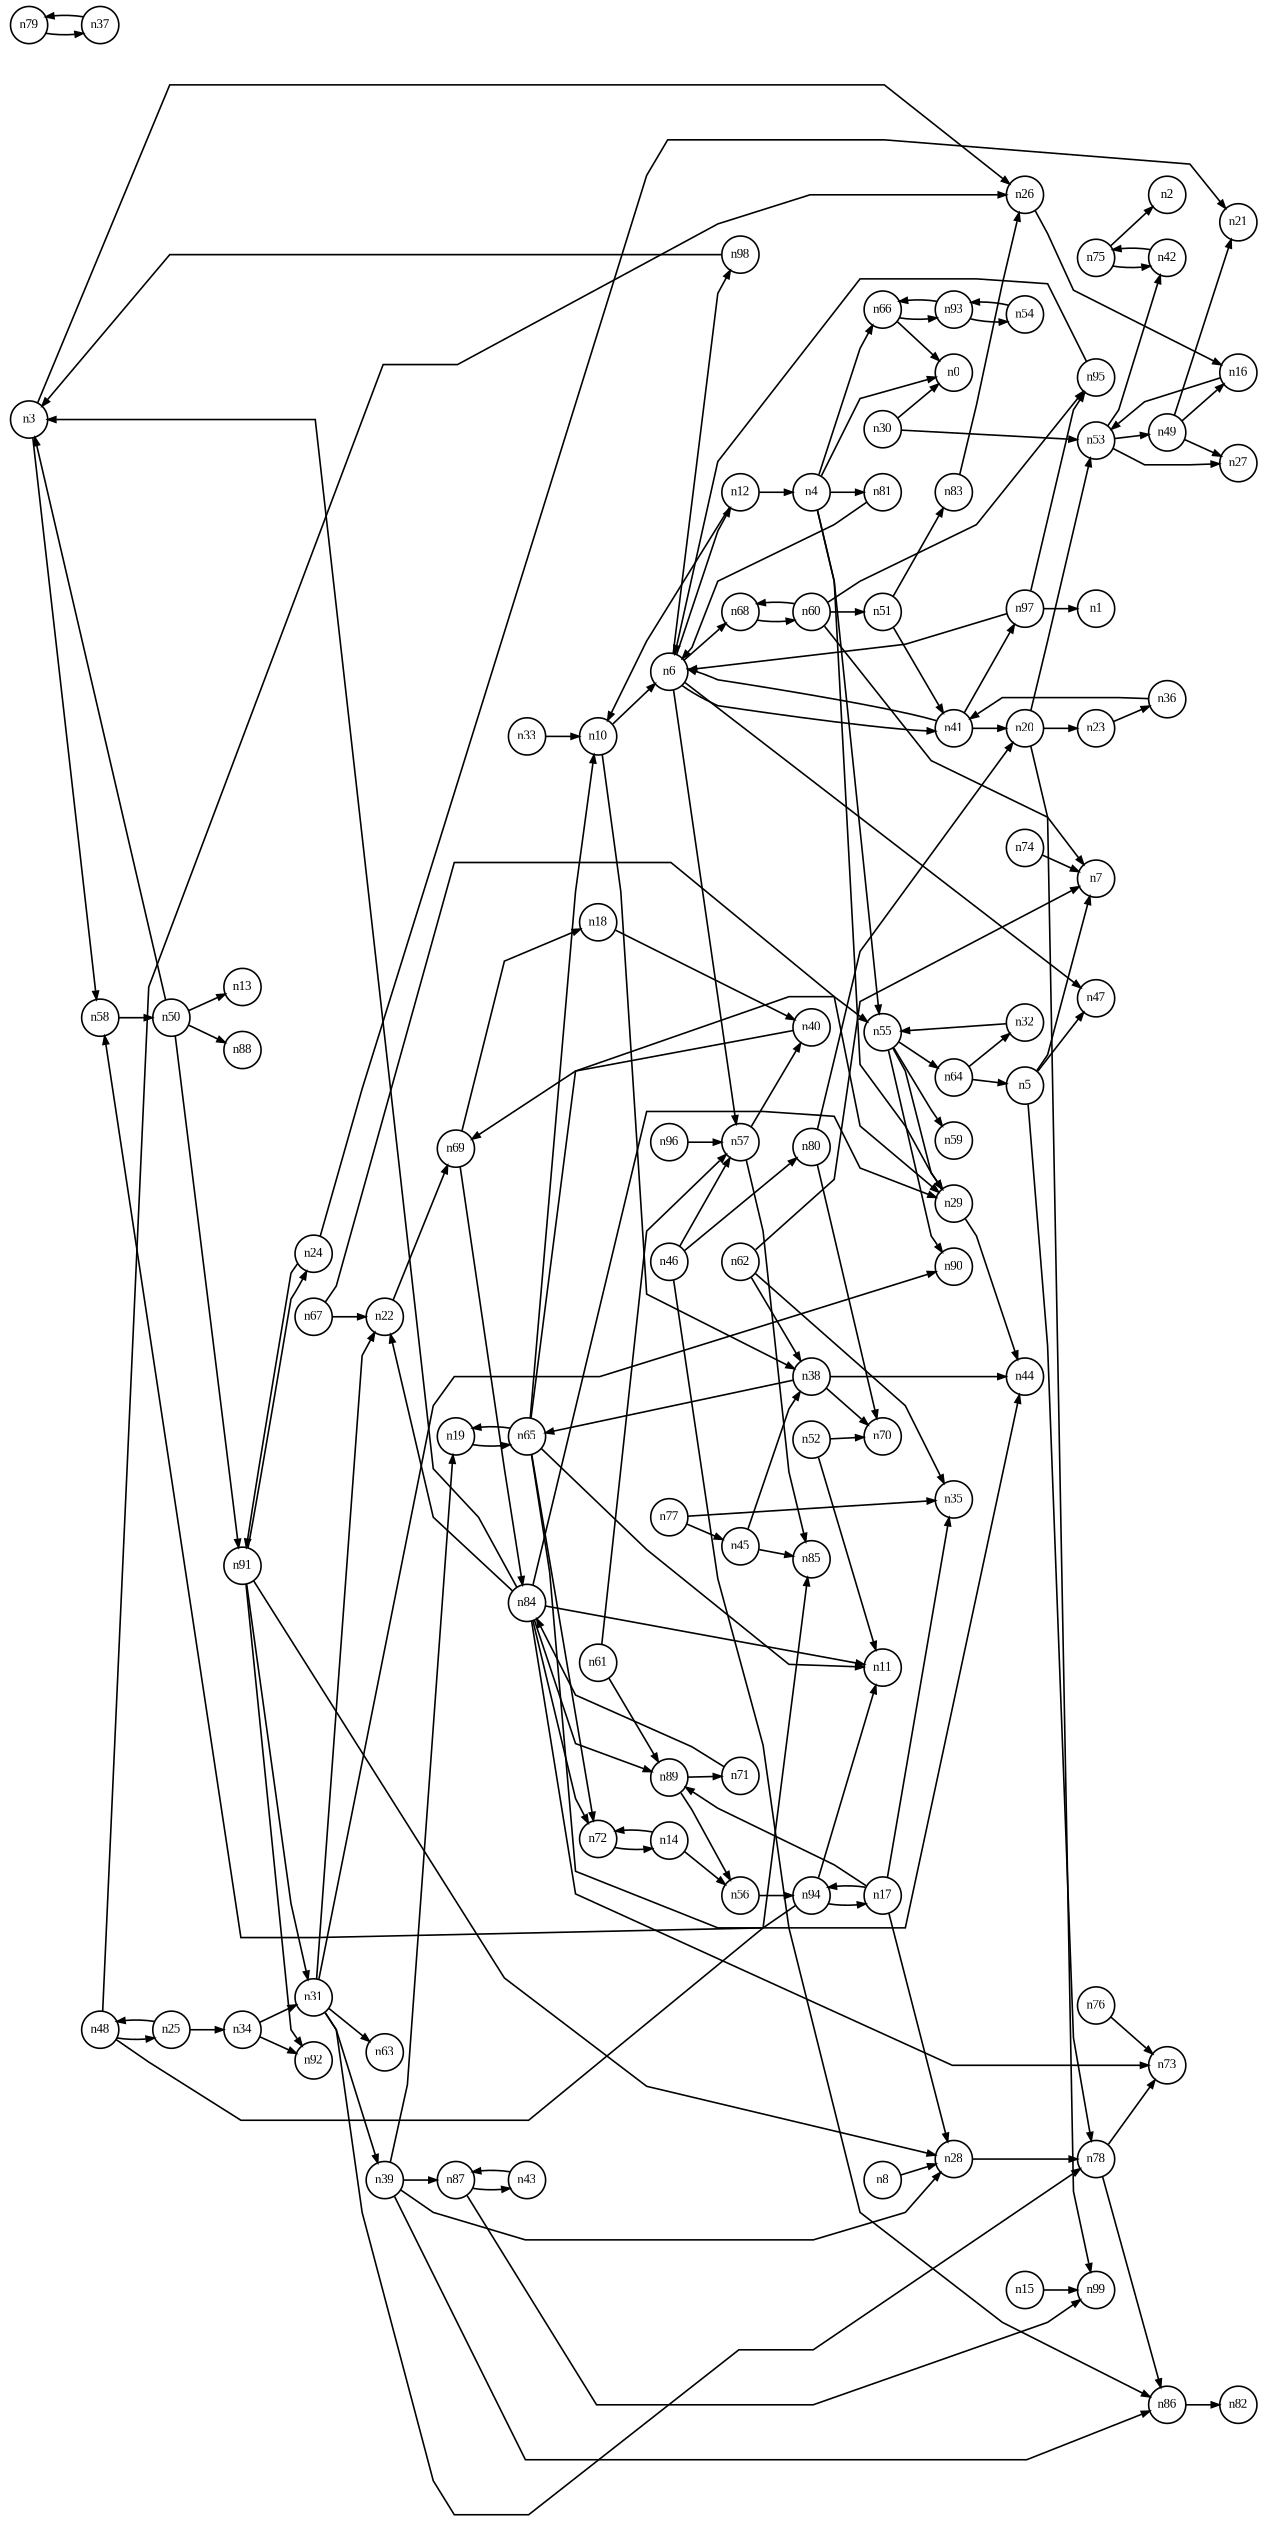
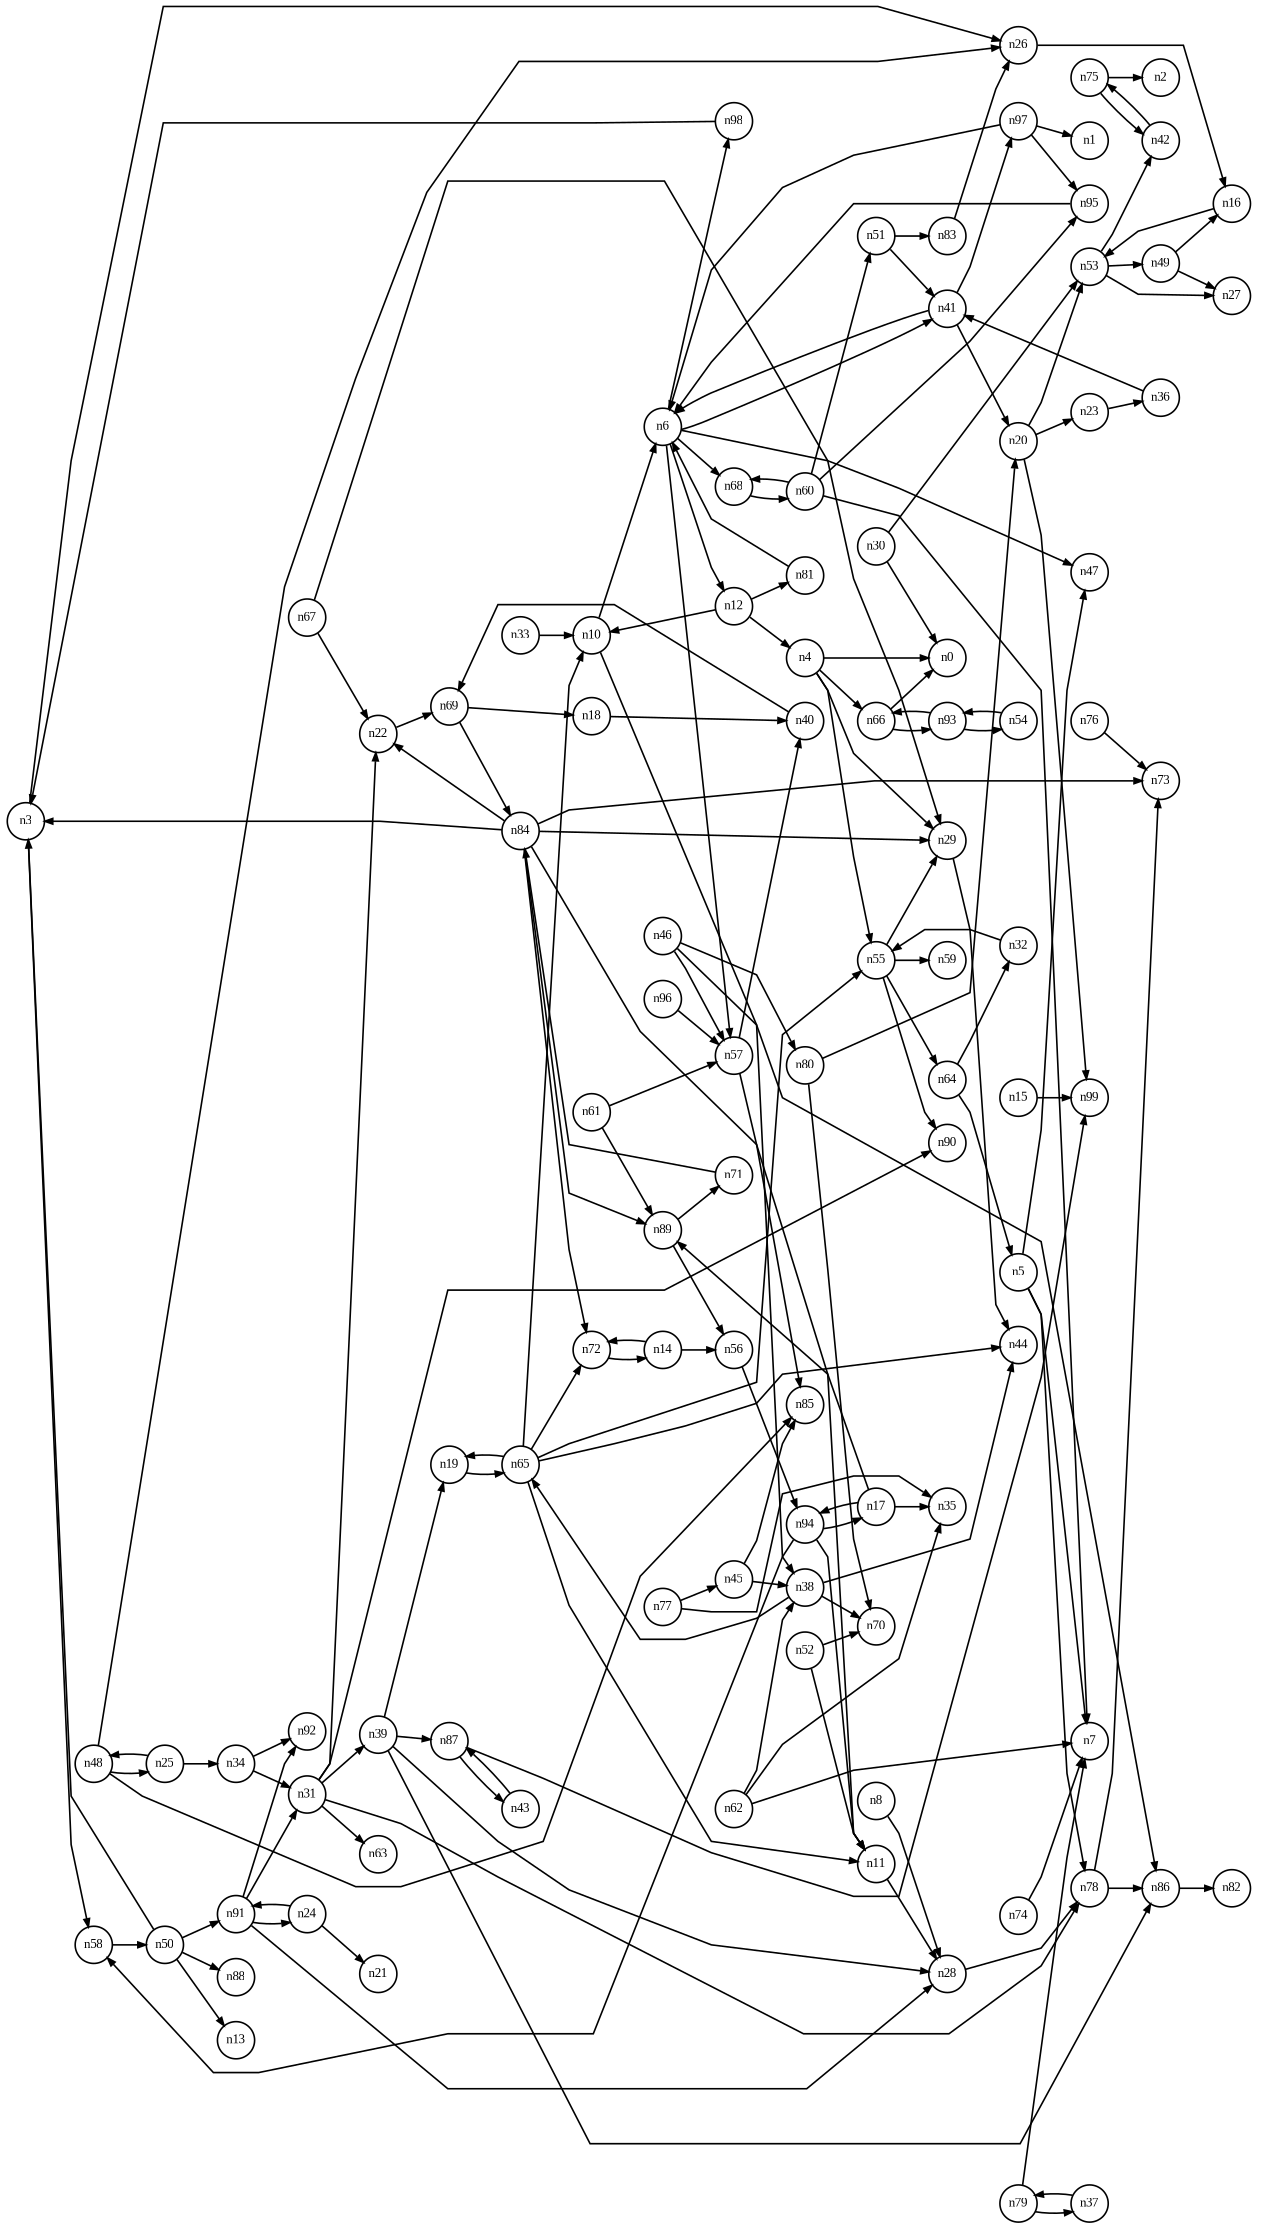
edge "n49" -> "n21": removed
edge "n4" -> "n81": now "n12" -> "n81"
edge "n79" -> "n7": added
edge "n17" -> "n28": now "n11" -> "n28"
